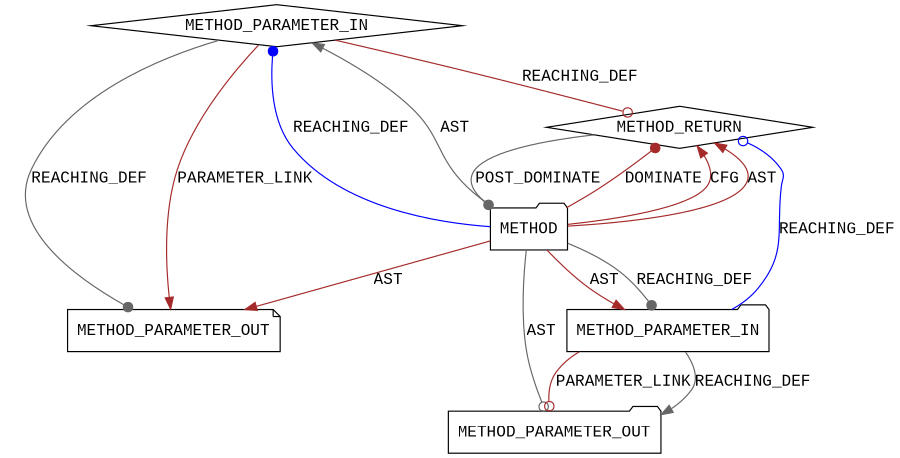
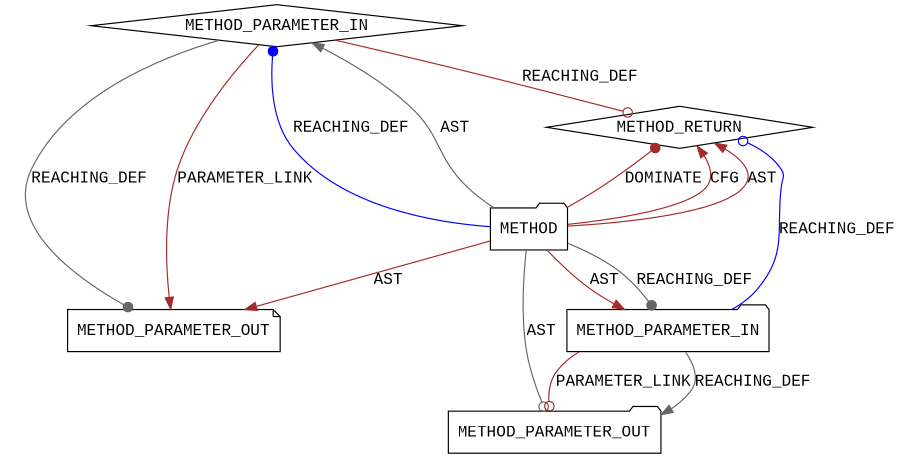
edge "METHOD_RETURN" -> "METHOD": removed, label "POST_DOMINATE"
